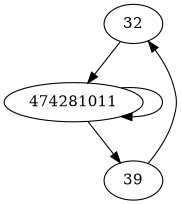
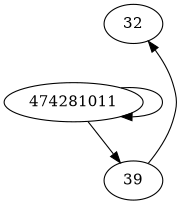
edge "32" -> "474281011": removed
